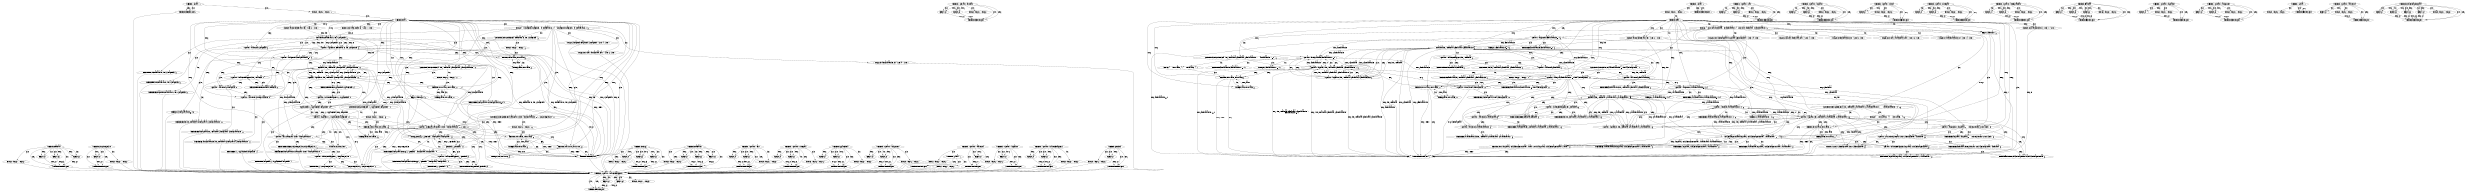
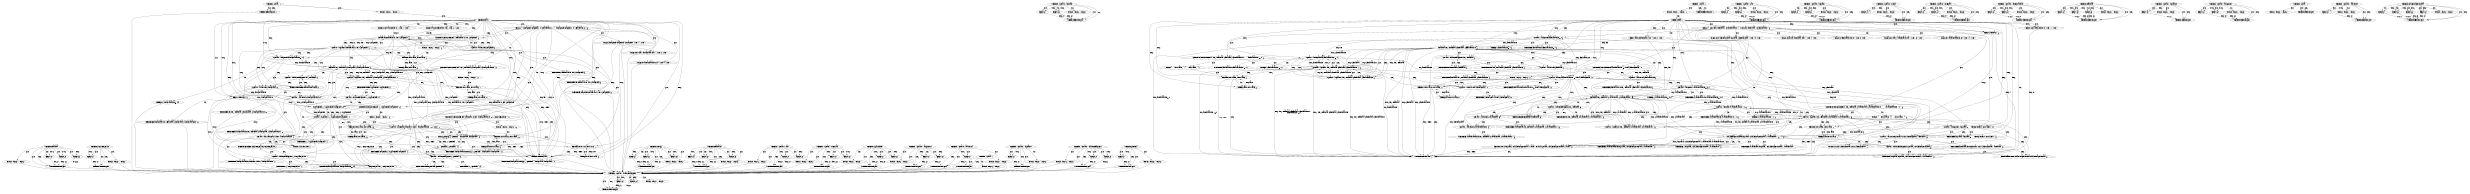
edge "(<operator>.assignment,fixed_data_size = 0)" -> "(<operator>.lessEqualsThan,fixed_data_size <= 0)": label "DDG: fixed_data_size" -> "DDG: true"
edge "(<operator>.assignment,bitmap_data_size = 0)" -> "(IDENTIFIER,bitmap_data_size,bitmap_data_size = 0)": removed, label "AST:"
edge "(<operator>.assignment,bitmap_data_size = 0)" -> "(<operator>.addressOf,&bitmap_data)": now "(<operator>.logicalNot,!ReadParam(m, iter, &image_info))" -> "(<operator>.addressOf,&bitmap_data)"
